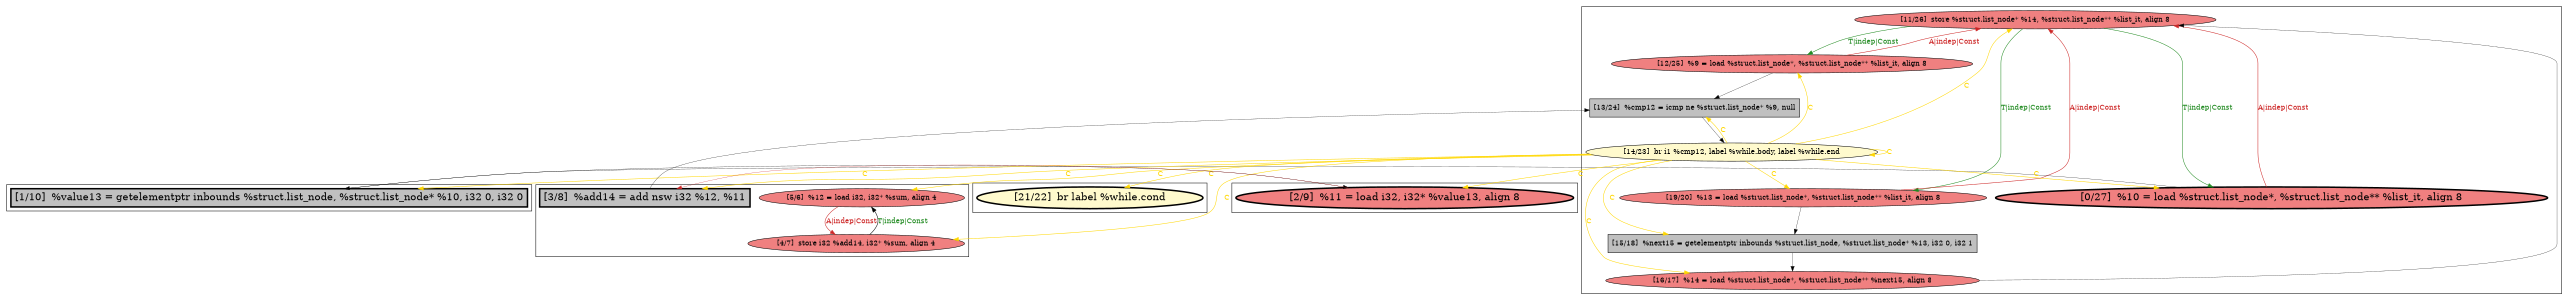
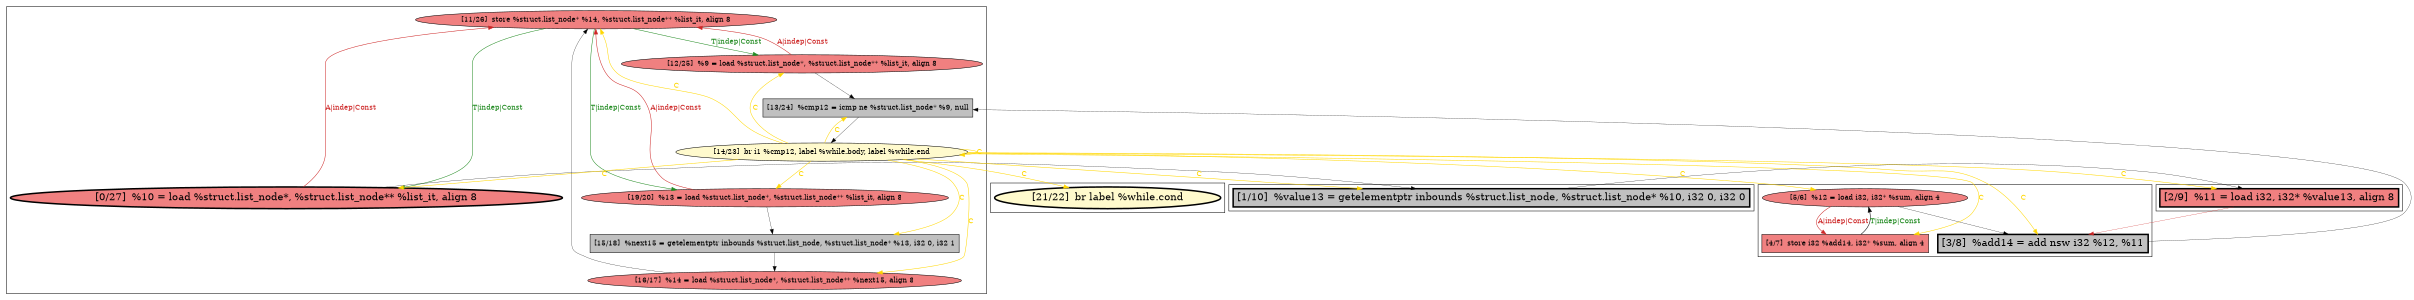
node "[2/9]  %11 = load i32, i32* %value13, align 8": shape ellipse -> box
edge "[5/6]  %12 = load i32, i32* %sum, align 4" -> "[3/8]  %add14 = add nsw i32 %12, %11": added
node "[4/7]  store i32 %add14, i32* %sum, align 4": shape ellipse -> box
